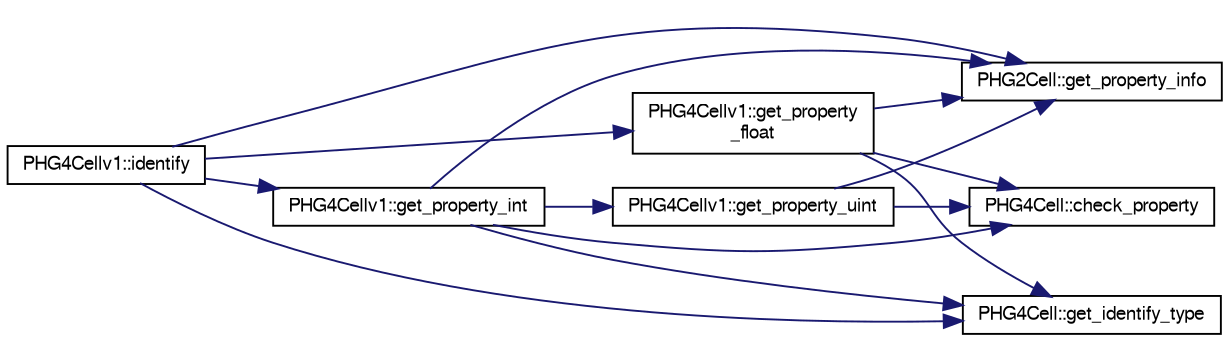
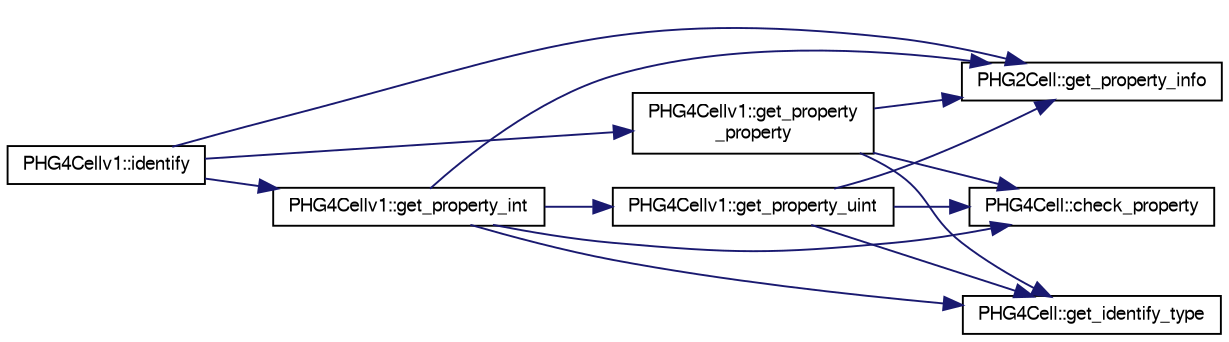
node "PHG4Cellv1::get_property _float": label "PHG4Cellv1::get_property _float" -> "PHG4Cellv1::get_property _property"
edge "PHG4Cellv1::identify" -> "PHG4Cell::get_identify_type": now "PHG4Cellv1::get_property_uint" -> "PHG4Cell::get_identify_type"
